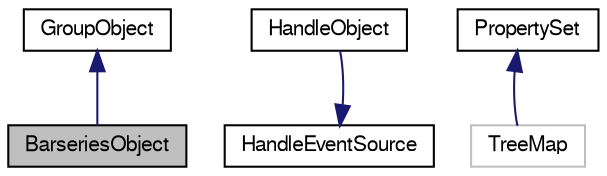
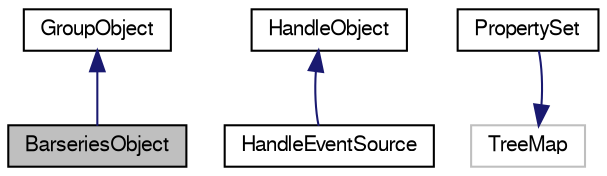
edge "HandleObject" -> "HandleEventSource": reversed
edge "TreeMap" -> "PropertySet": reversed
